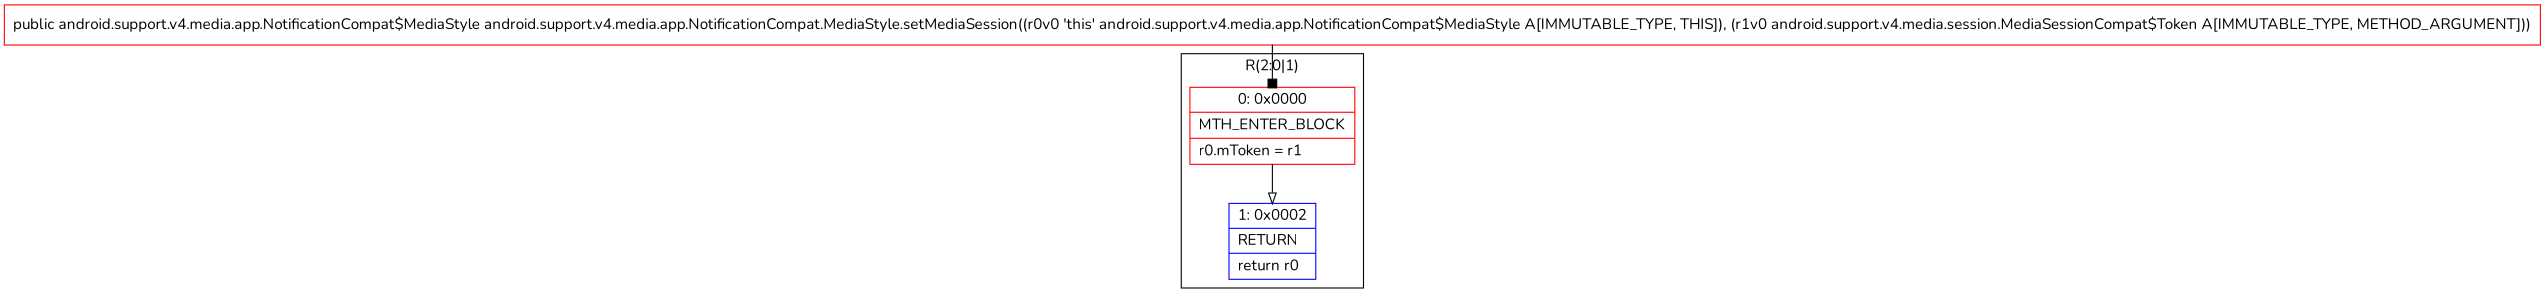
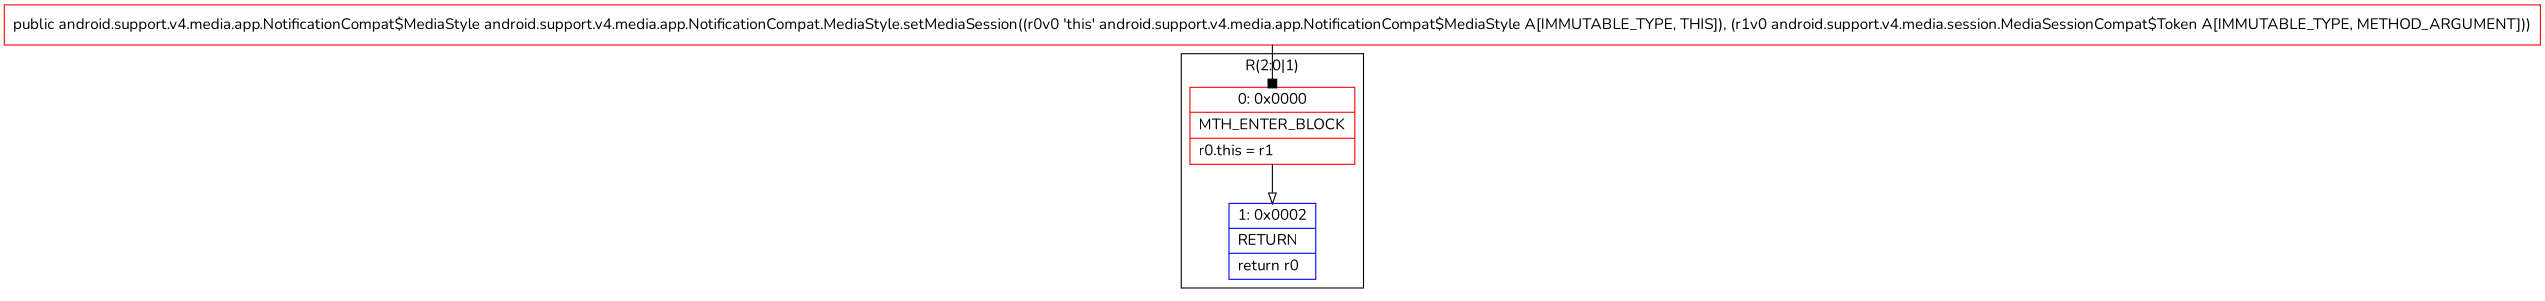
node "0: 0x0000": text "r0.mToken = r1" -> "r0.this = r1"
